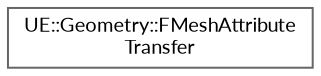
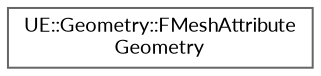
node "UE::Geometry::FMeshAttribute Transfer": label "UE::Geometry::FMeshAttribute Transfer" -> "UE::Geometry::FMeshAttribute Geometry"
